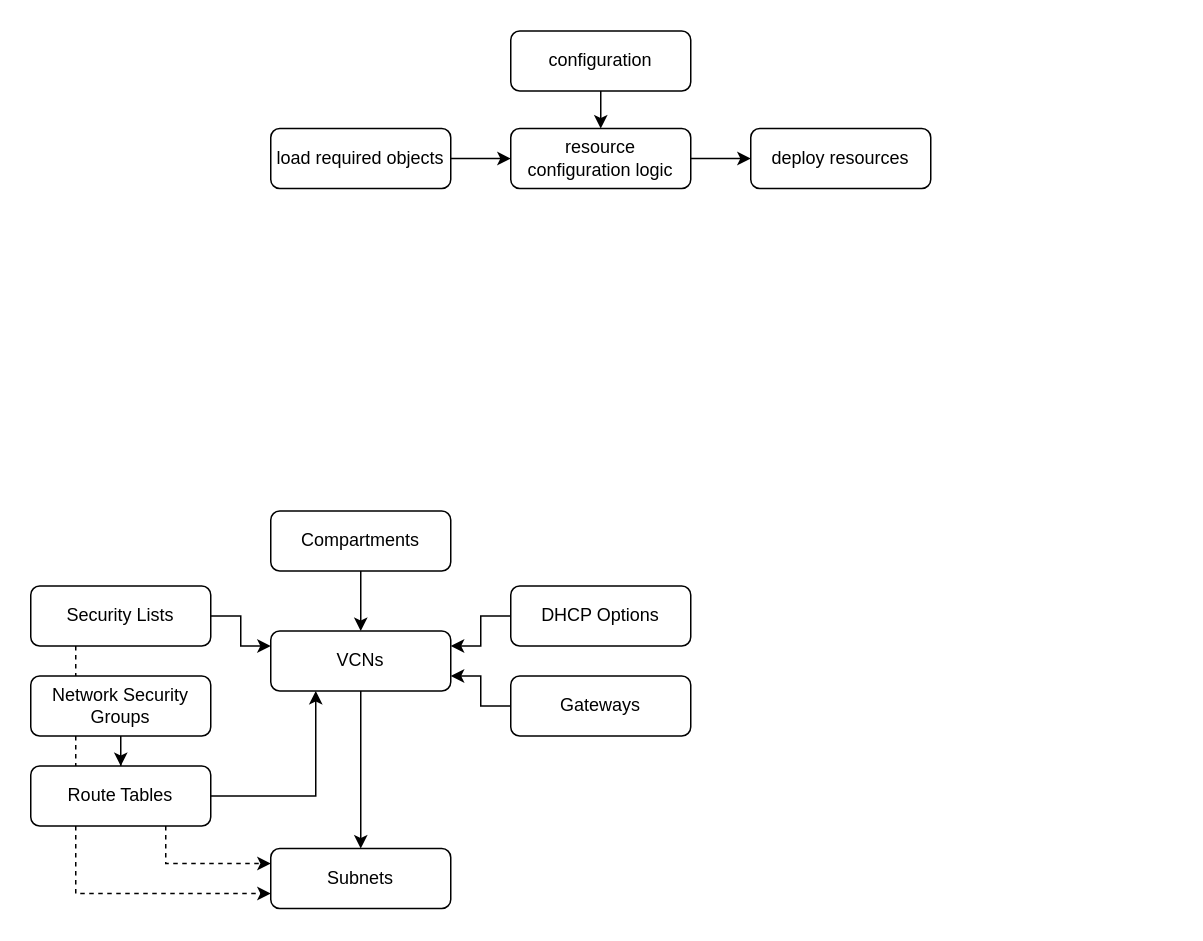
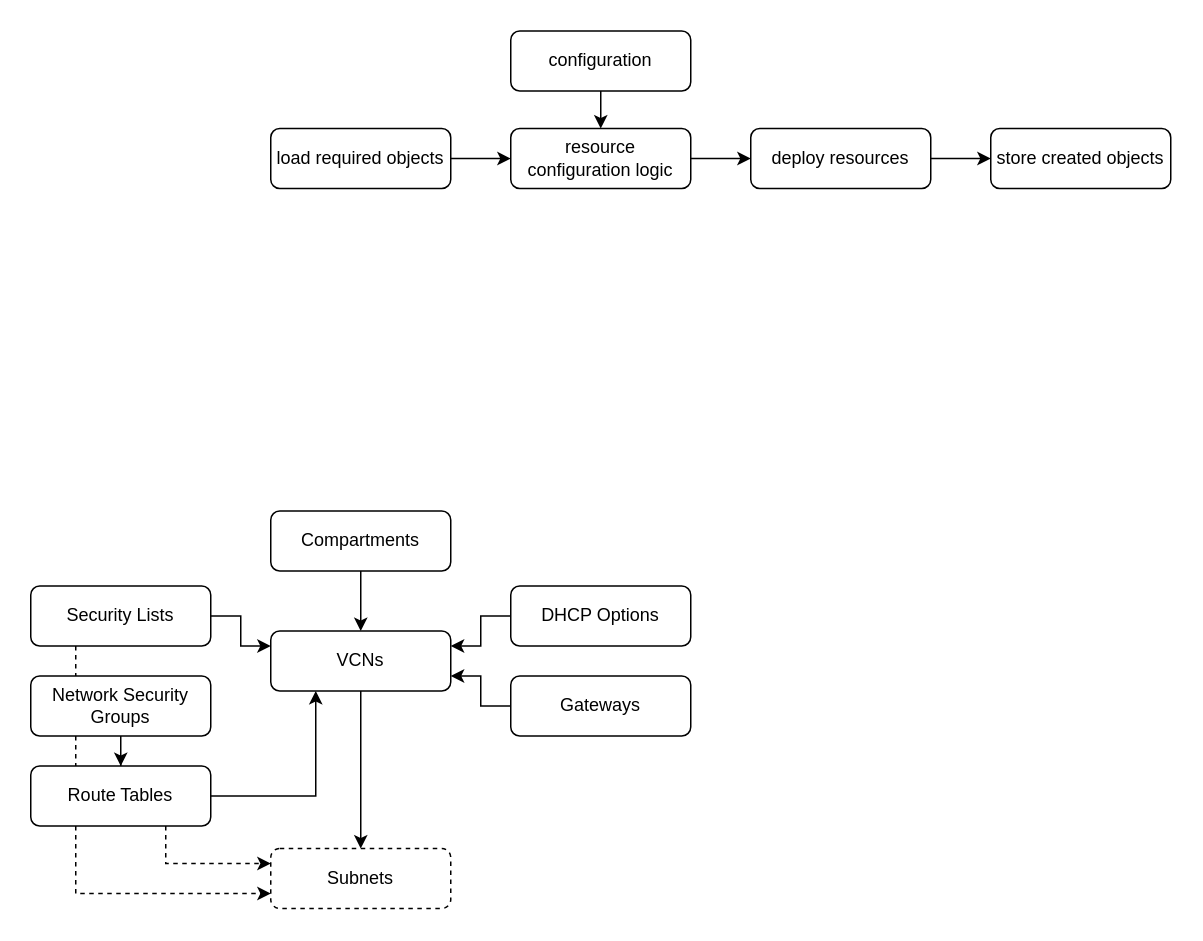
edge "deploy resources" -> "store created objects": added
node "store created objects": added
node "Subnets": style solid -> dashed
